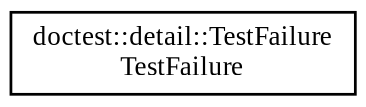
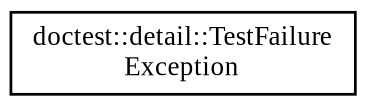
node "doctest::detail::TestFailure TestFailure": label "doctest::detail::TestFailure TestFailure" -> "doctest::detail::TestFailure Exception"
